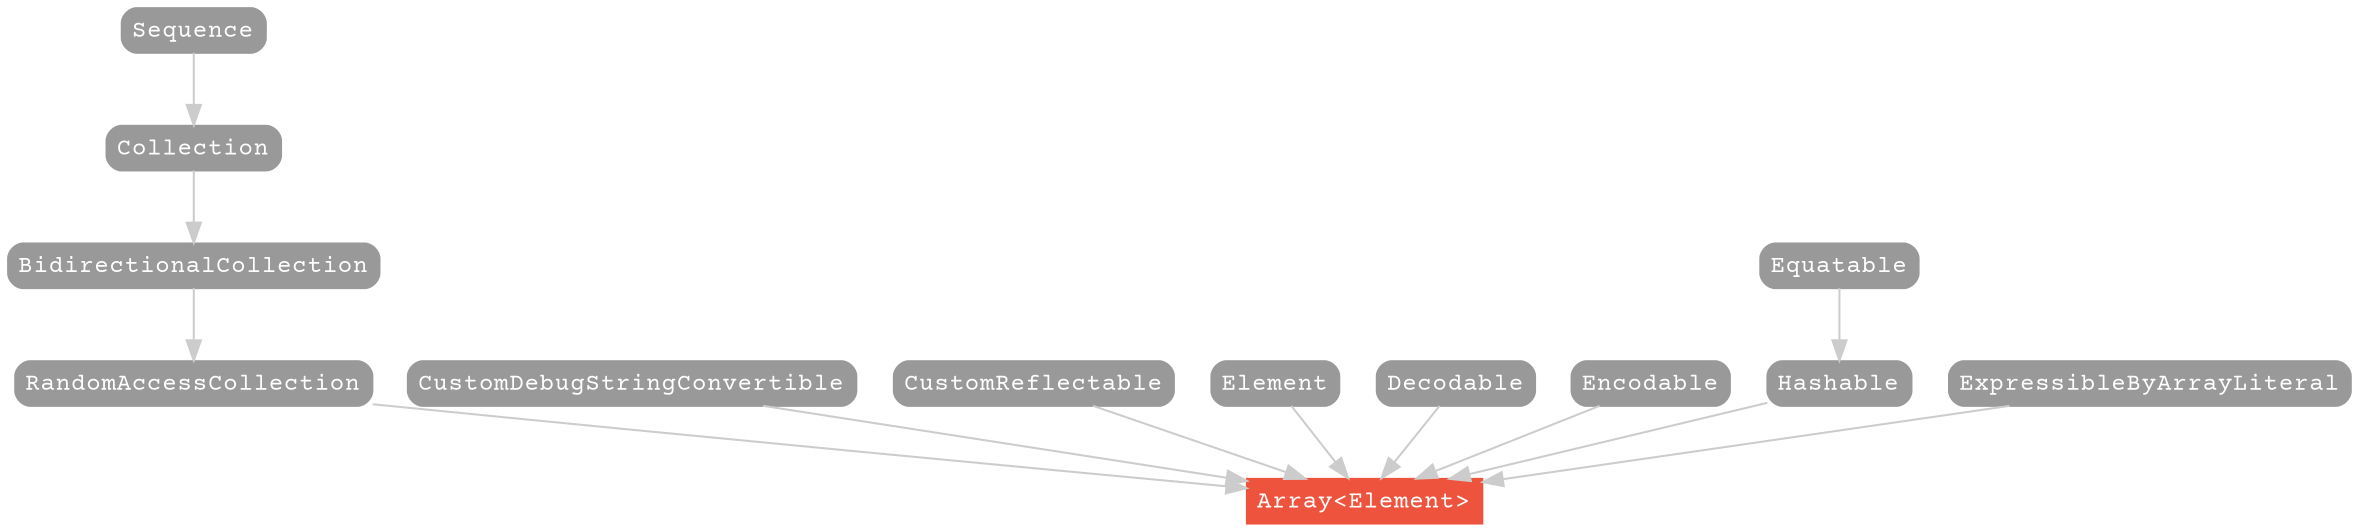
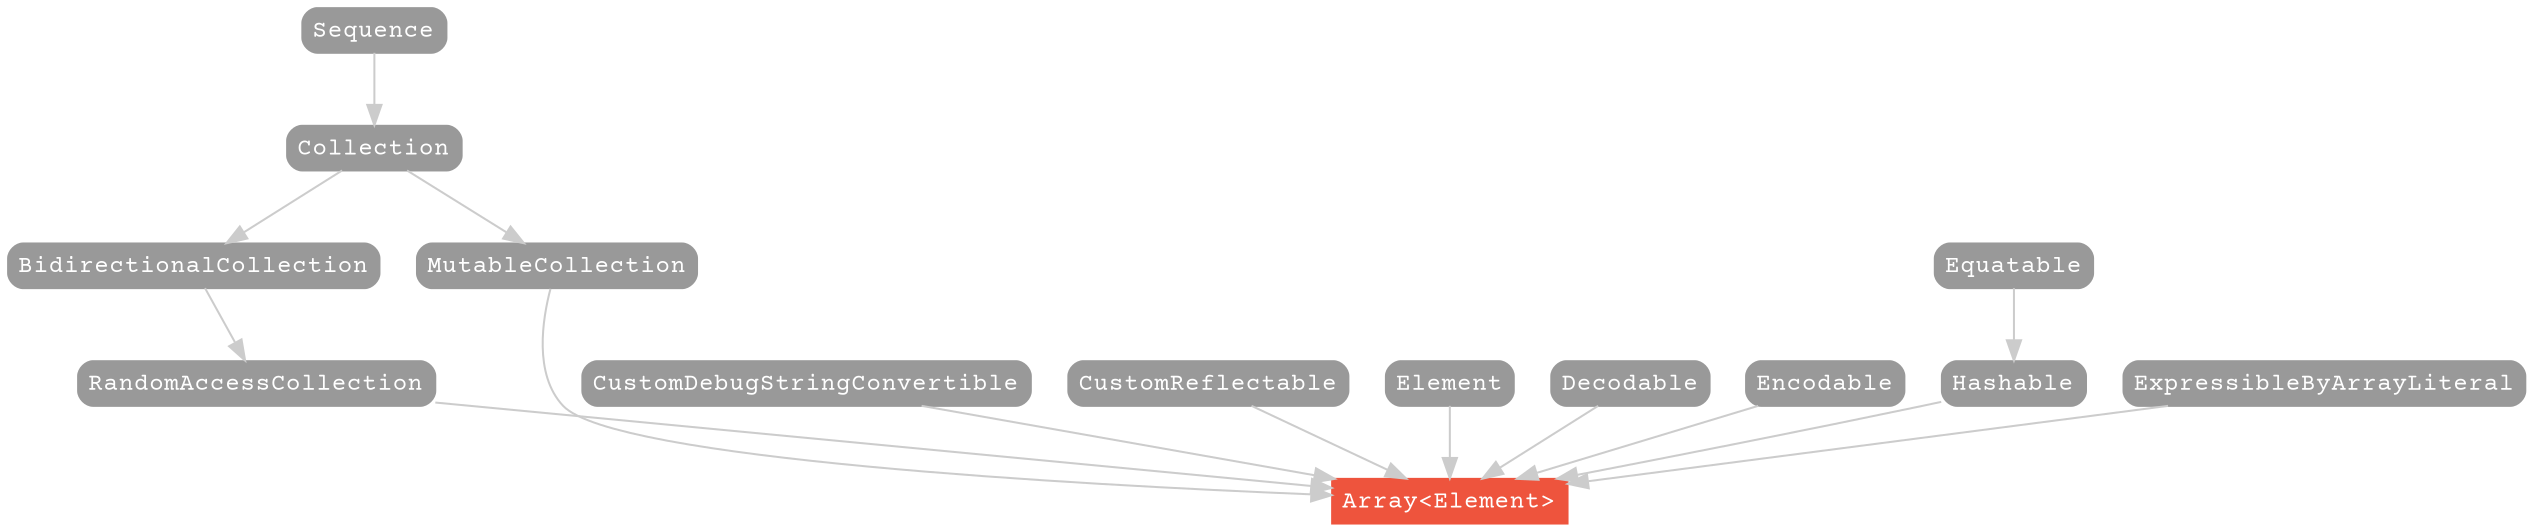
node "MutableCollection": added
